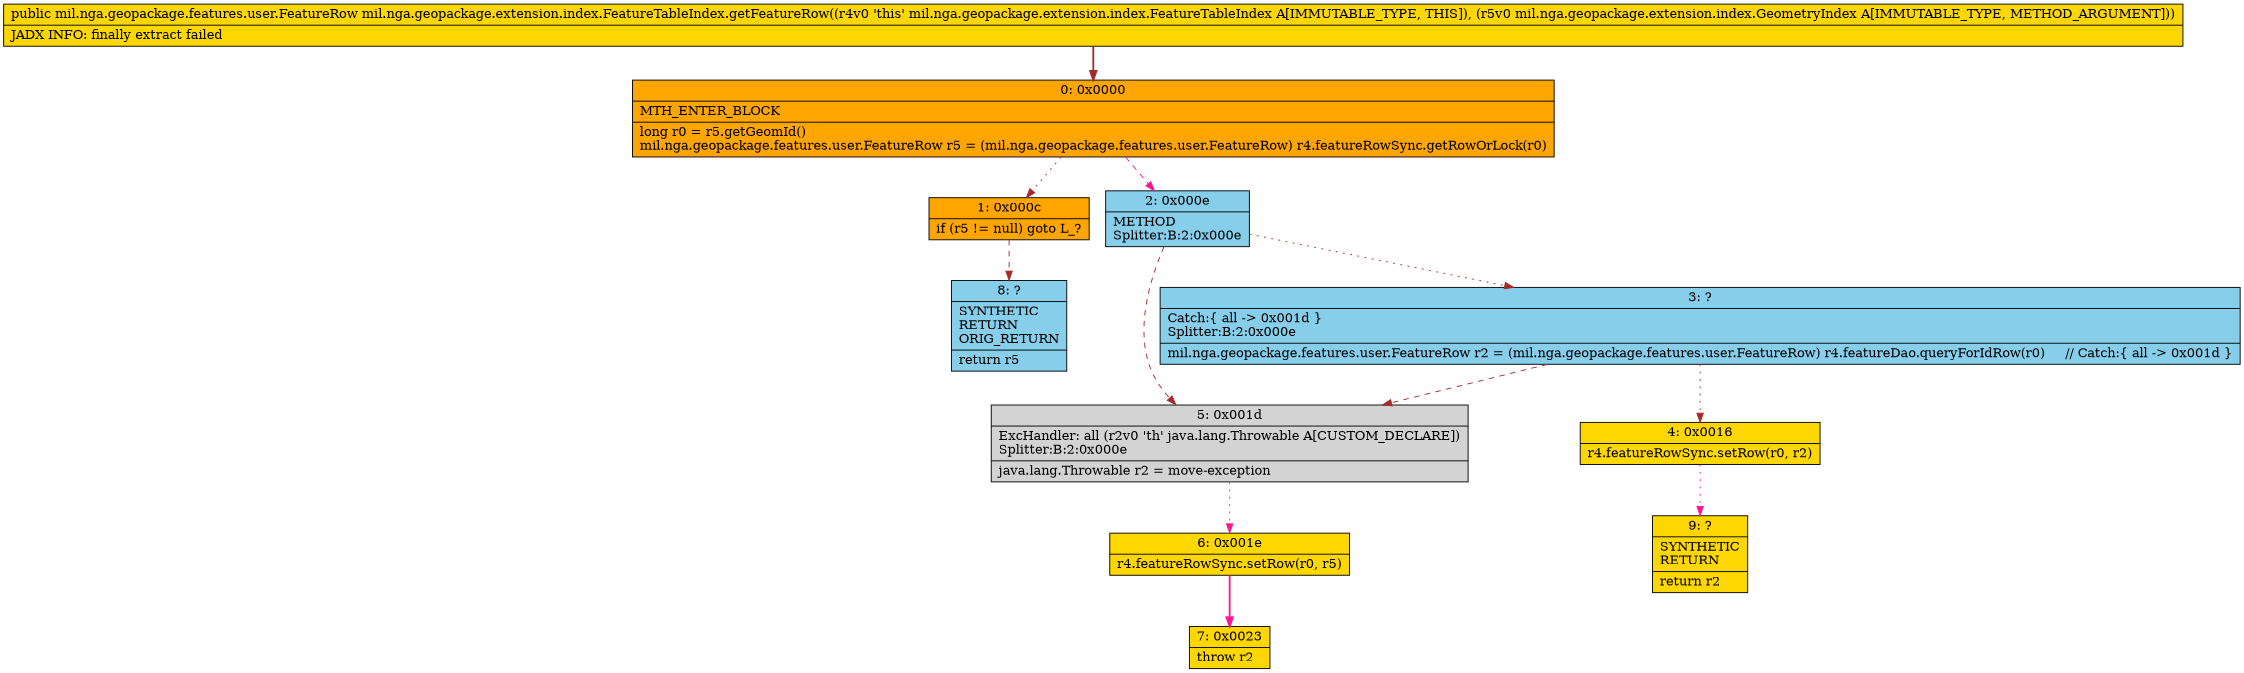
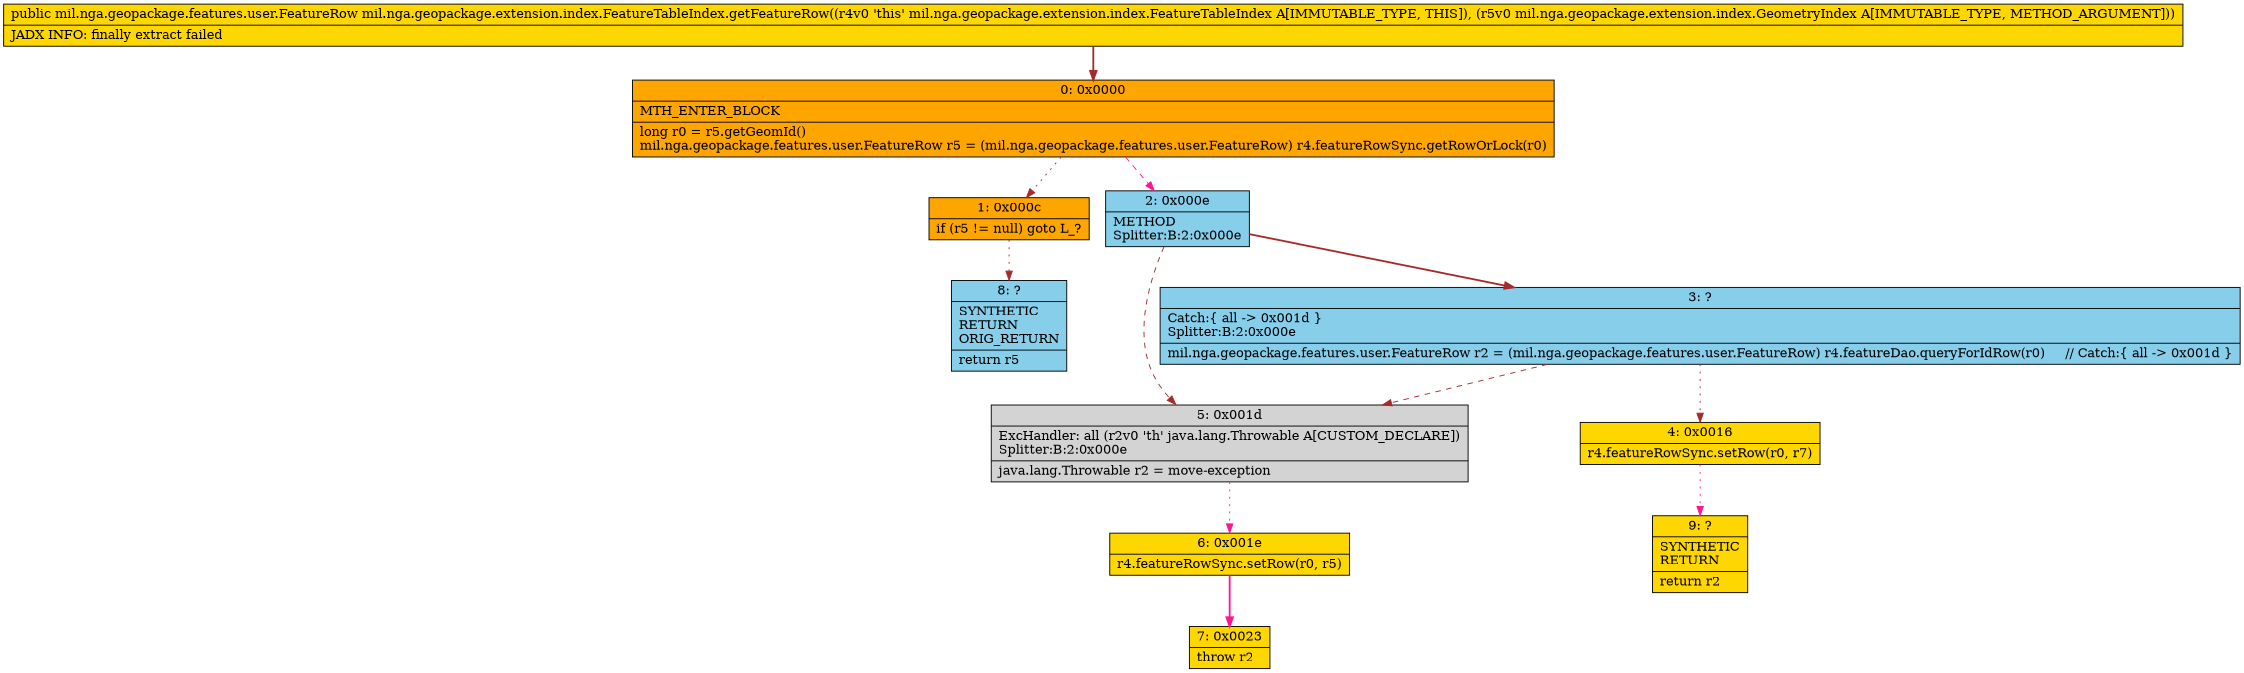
edge "1: 0x000c" -> "8: ?": style dashed -> dotted
edge "2: 0x000e" -> "3: ?": style dotted -> bold
node "4: 0x0016": text "r4.featureRowSync.setRow(r0, r2)" -> "r4.featureRowSync.setRow(r0, r7)"
